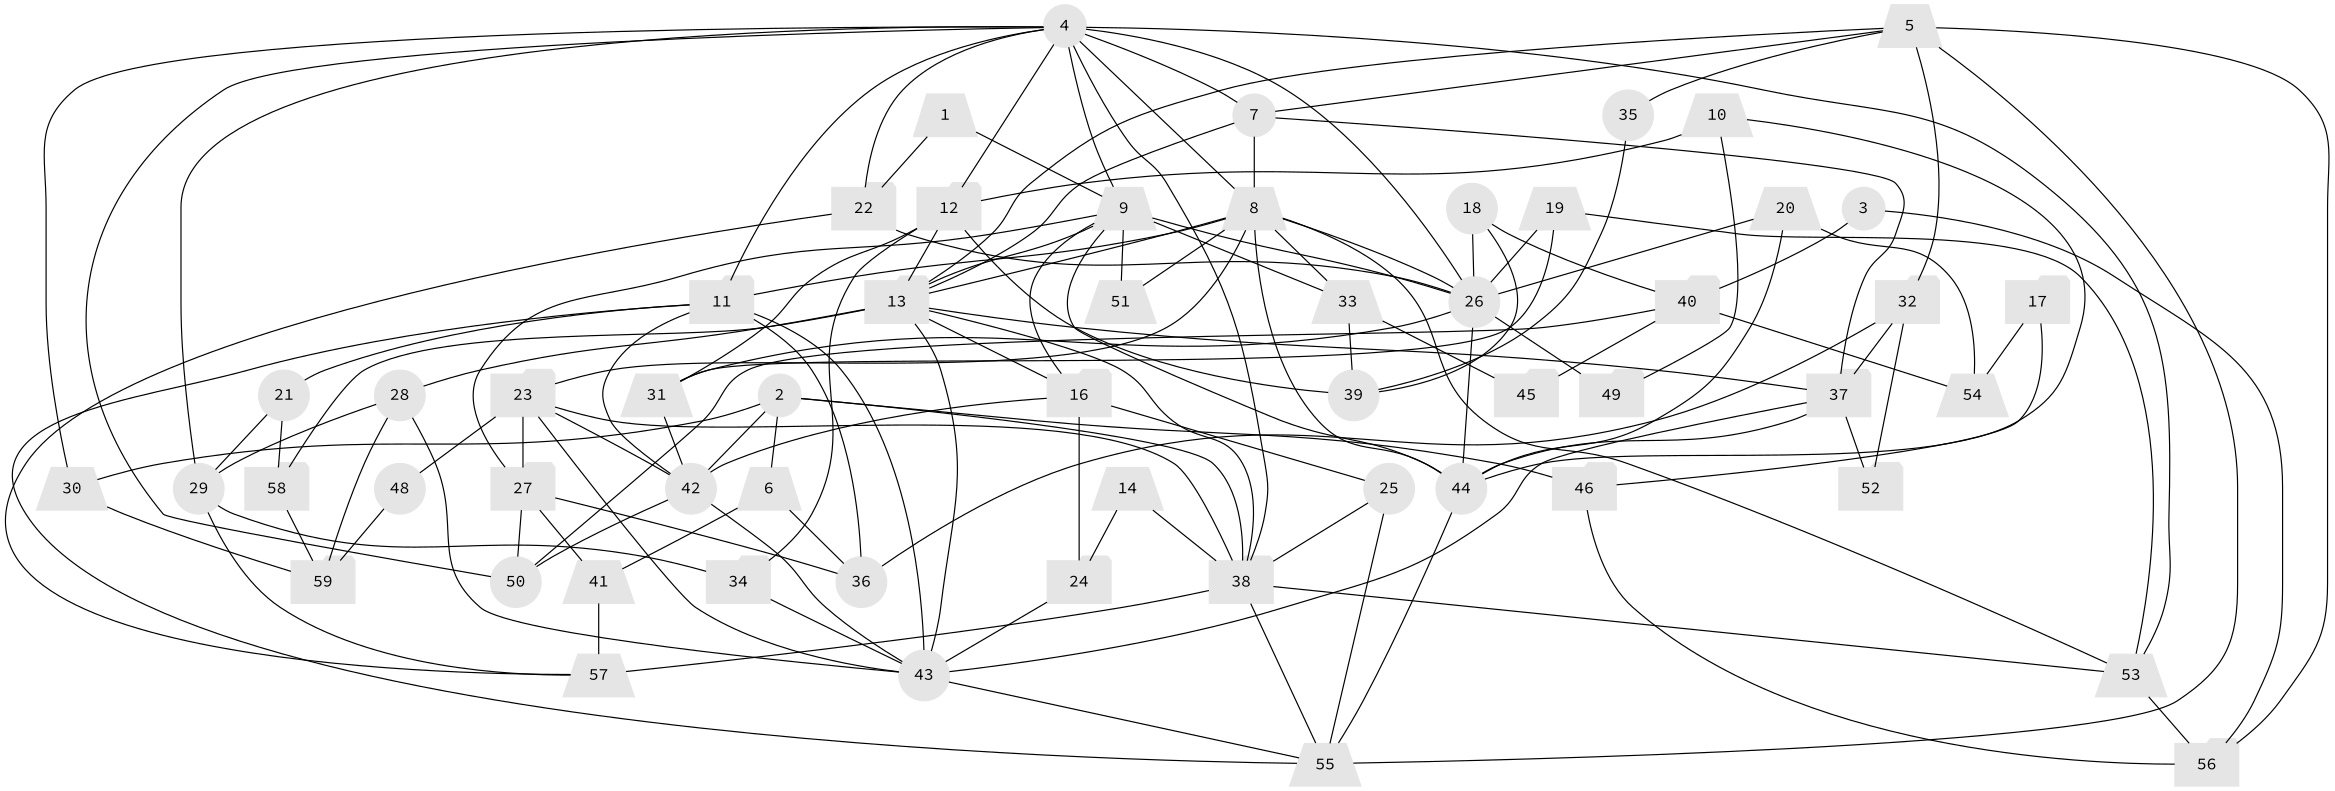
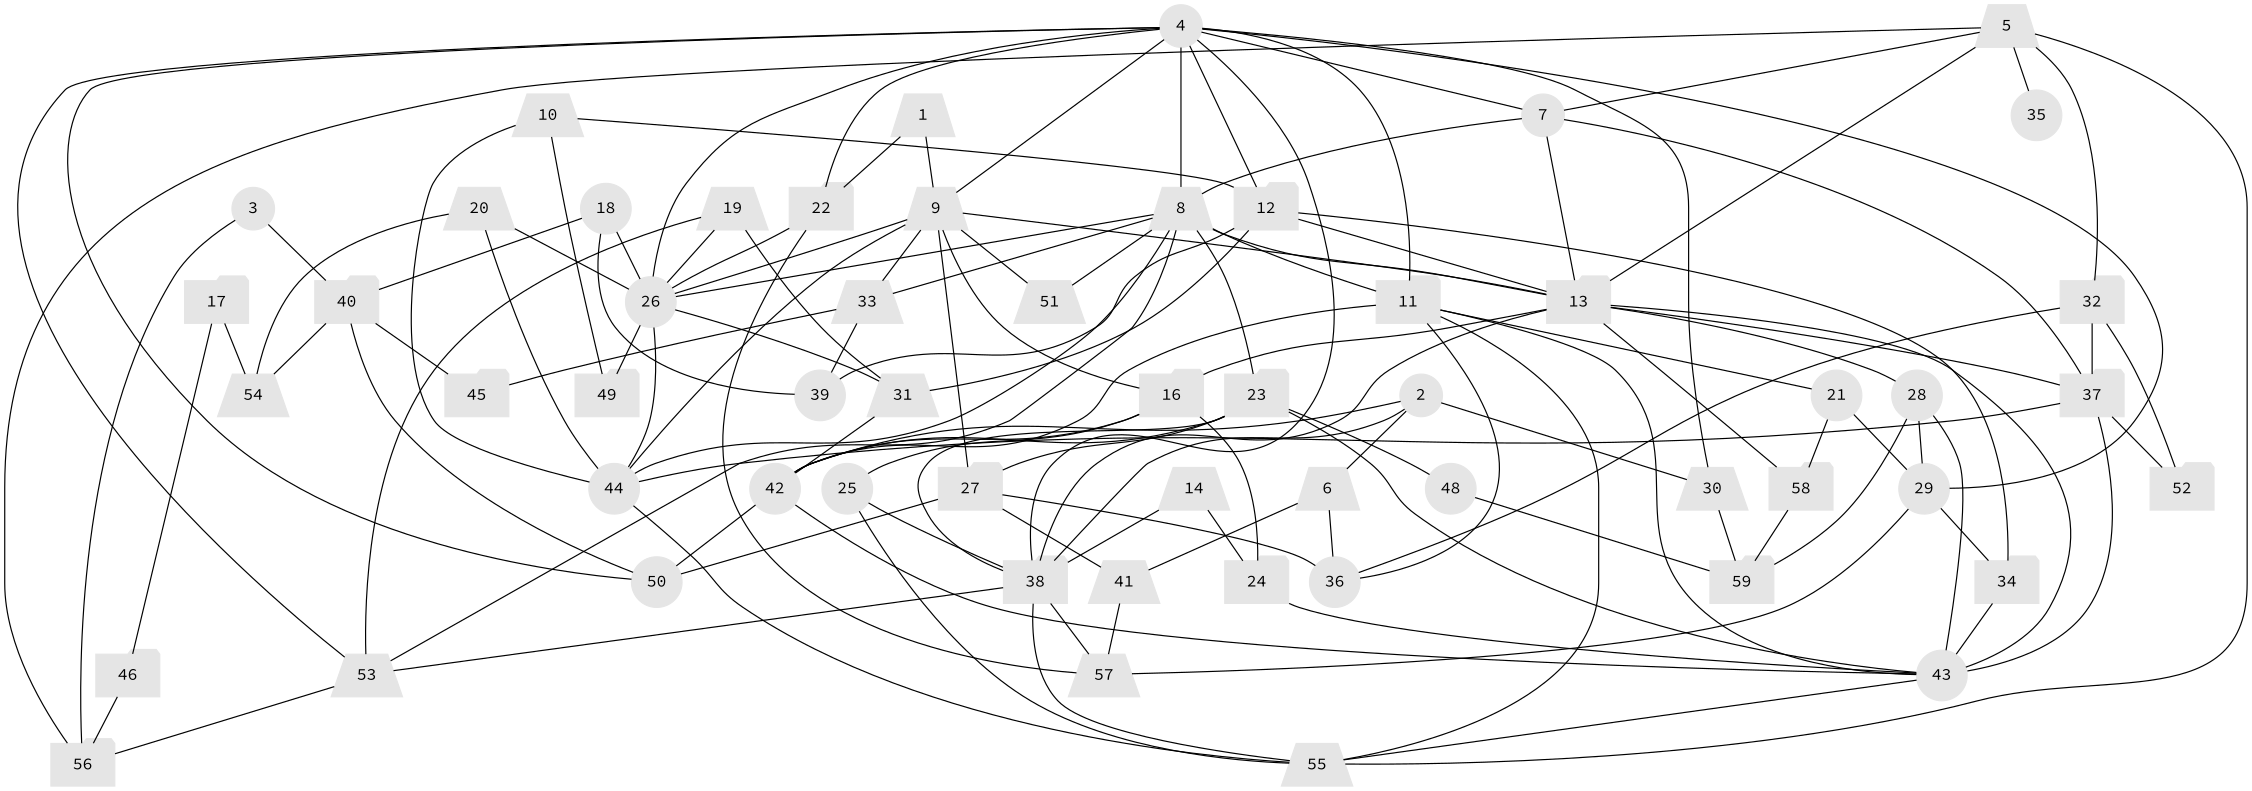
edge "35" -- "39": removed
edge "2" -- "46": removed
